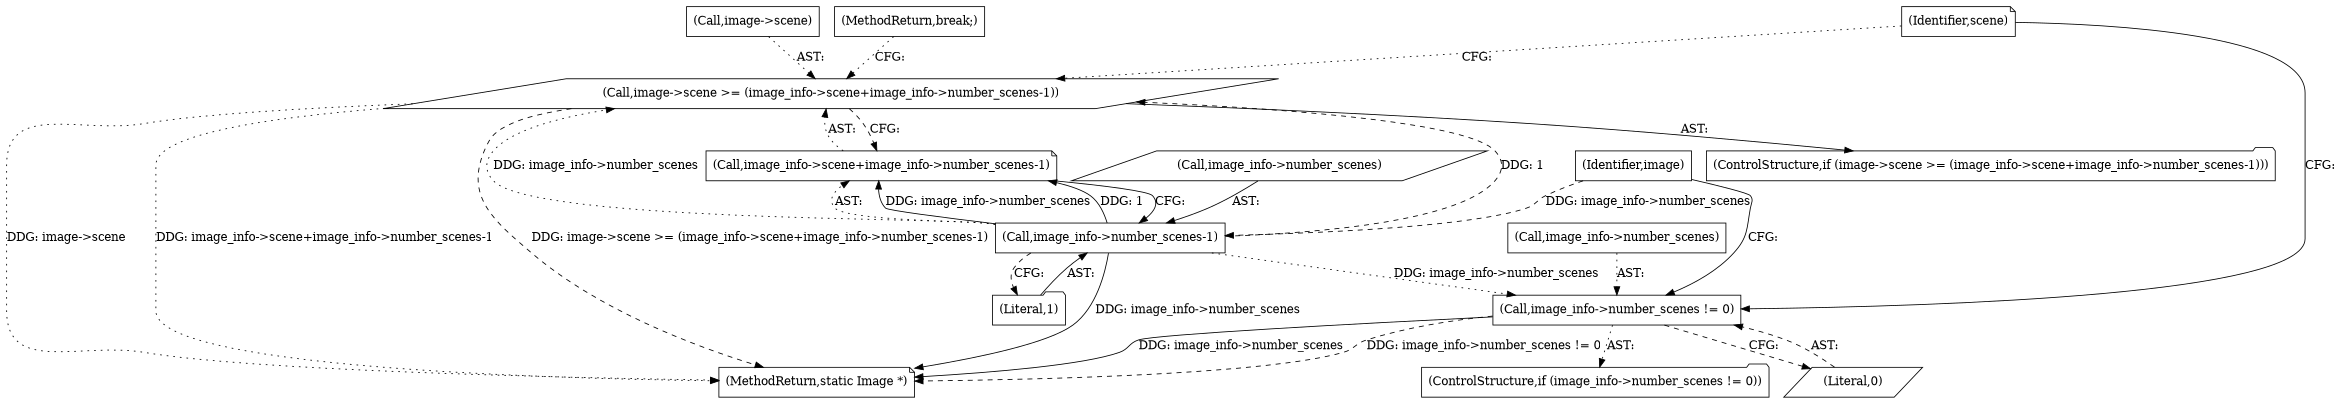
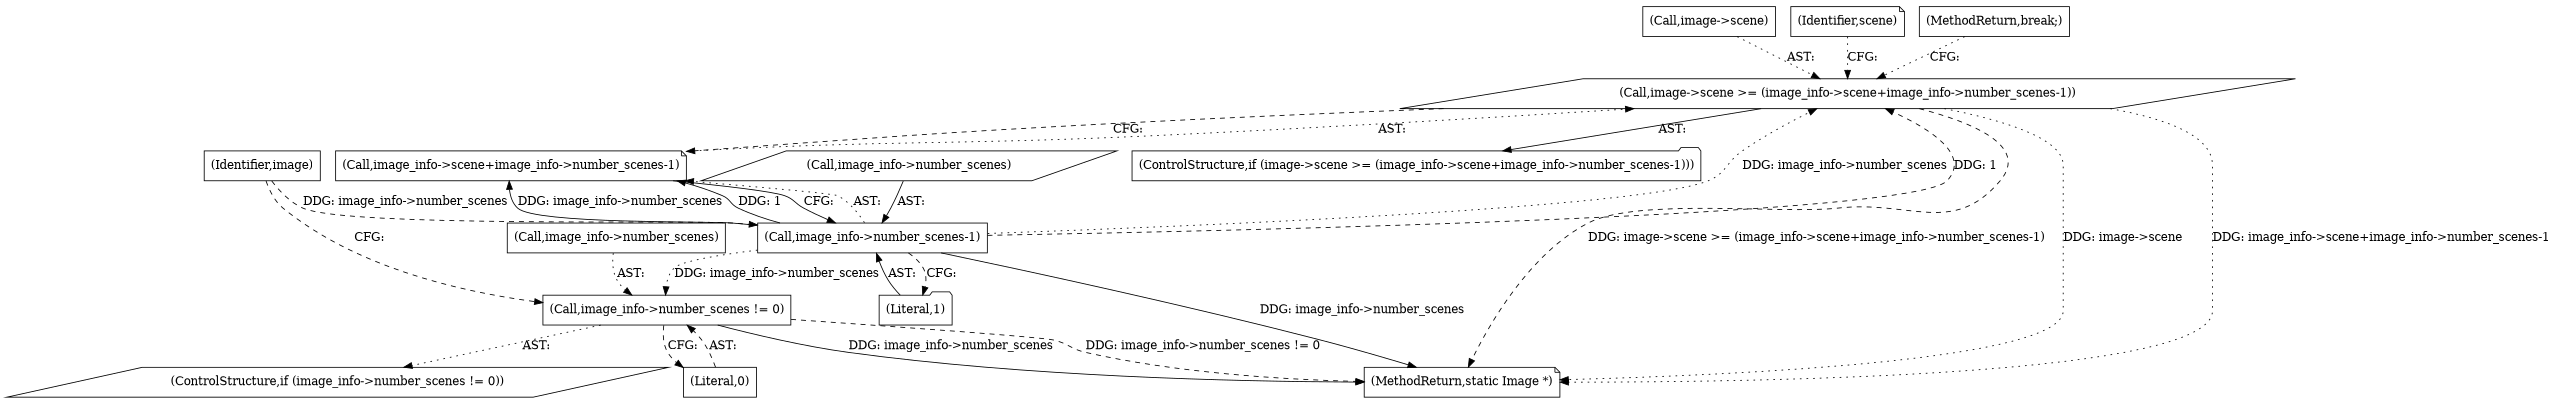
edge "(Identifier,image)" -> "(Call,image_info->number_scenes != 0)": style solid -> dashed
edge "(Identifier,scene)" -> "(Call,image_info->number_scenes != 0)": removed, label "CFG:"
node "(ControlStructure,if (image_info->number_scenes != 0))": shape folder -> parallelogram
node "(Literal,0)": shape parallelogram -> box
